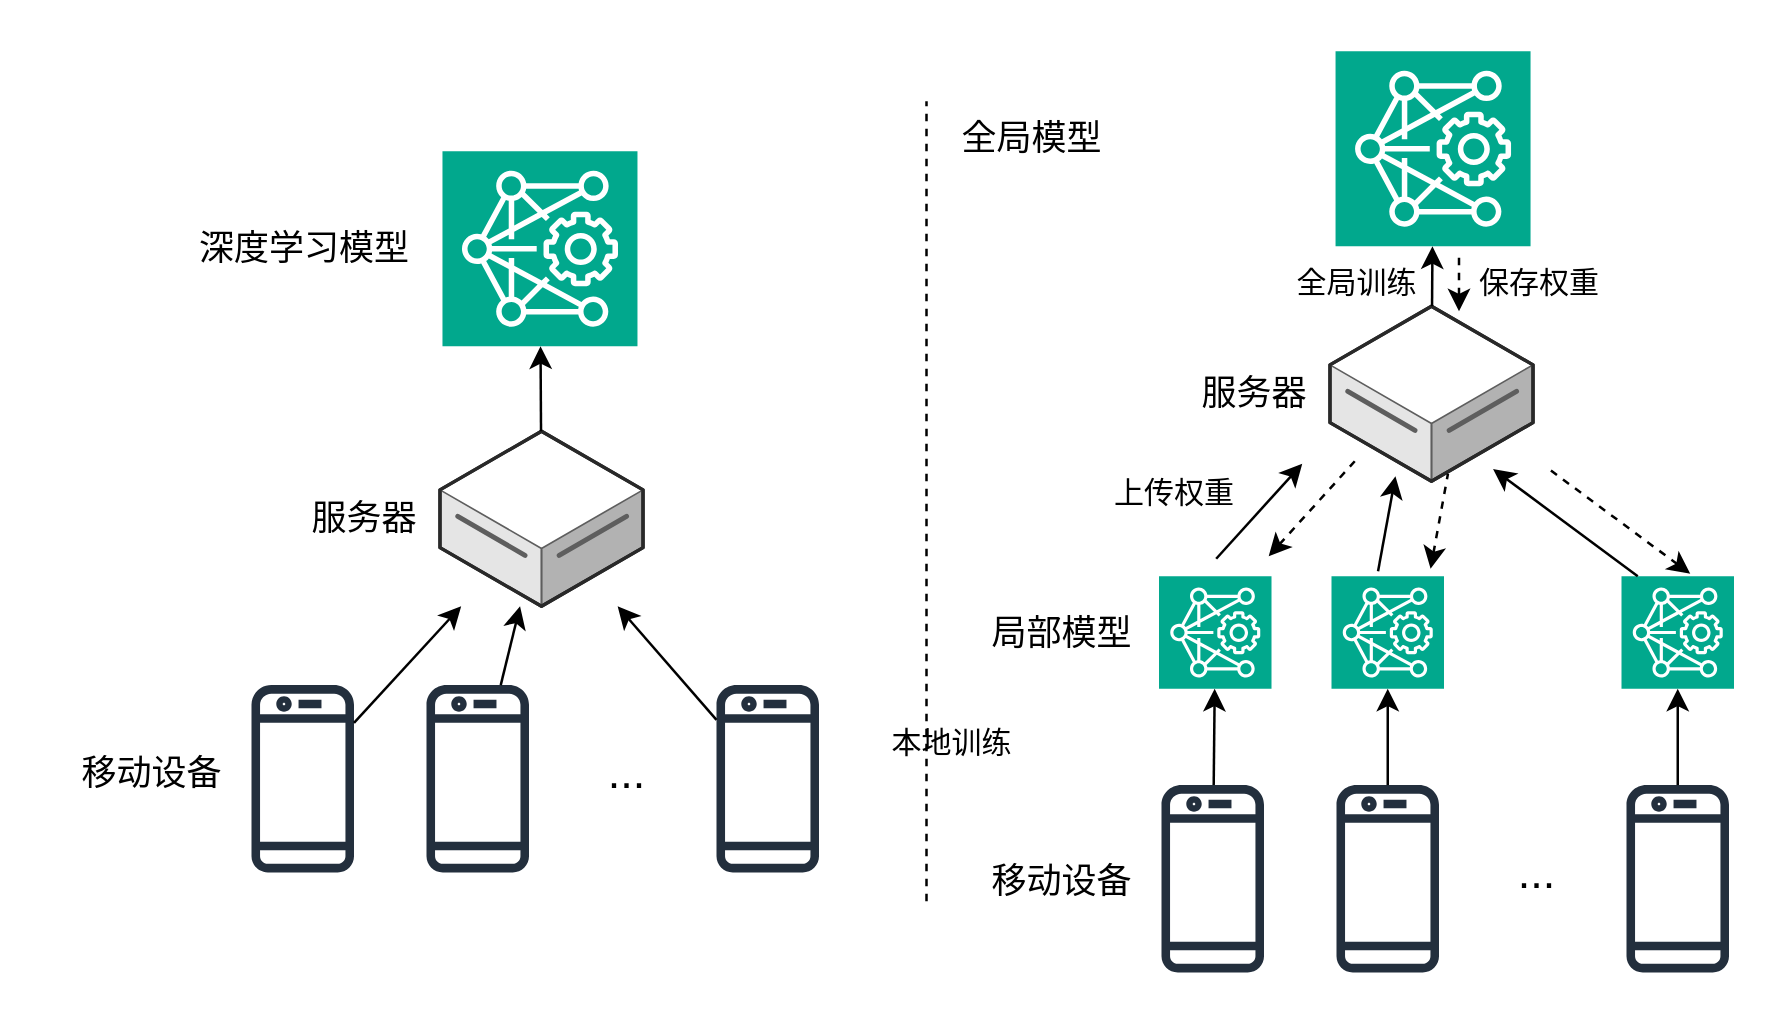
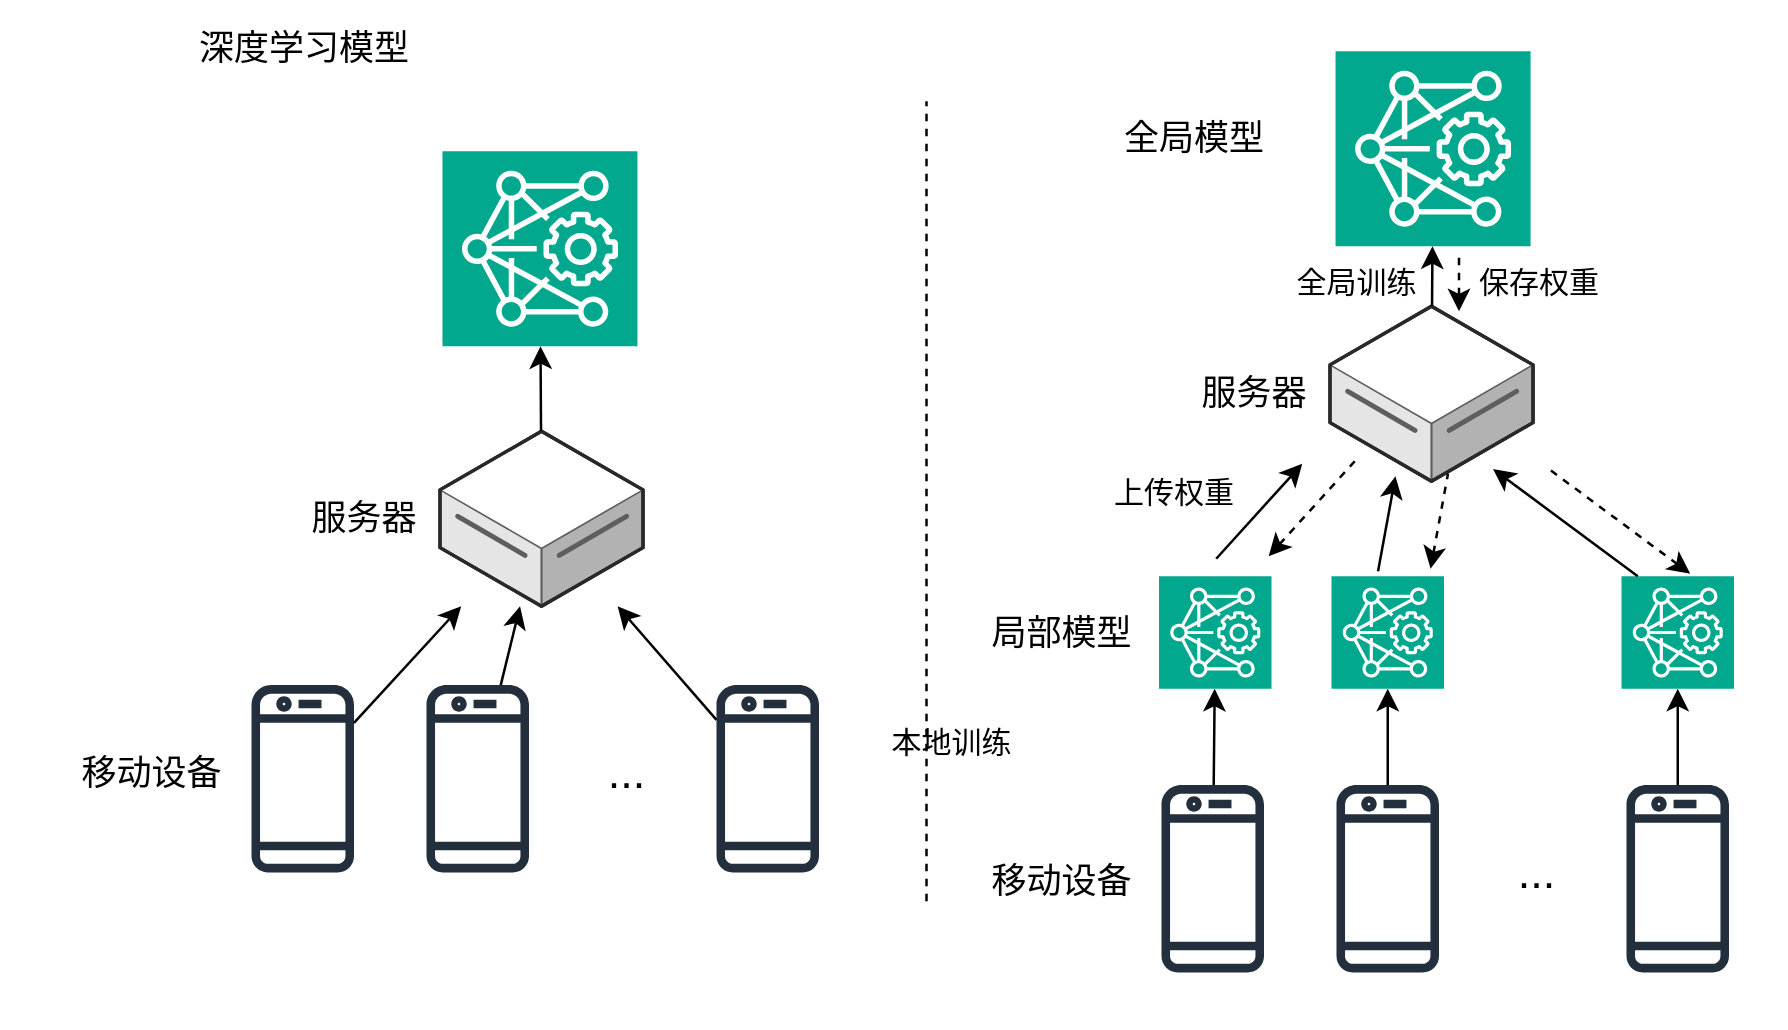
node "全局模型": moved (1031, 139) -> (1194, 139)
node "深度学习模型": moved (305, 249) -> (305, 49)
